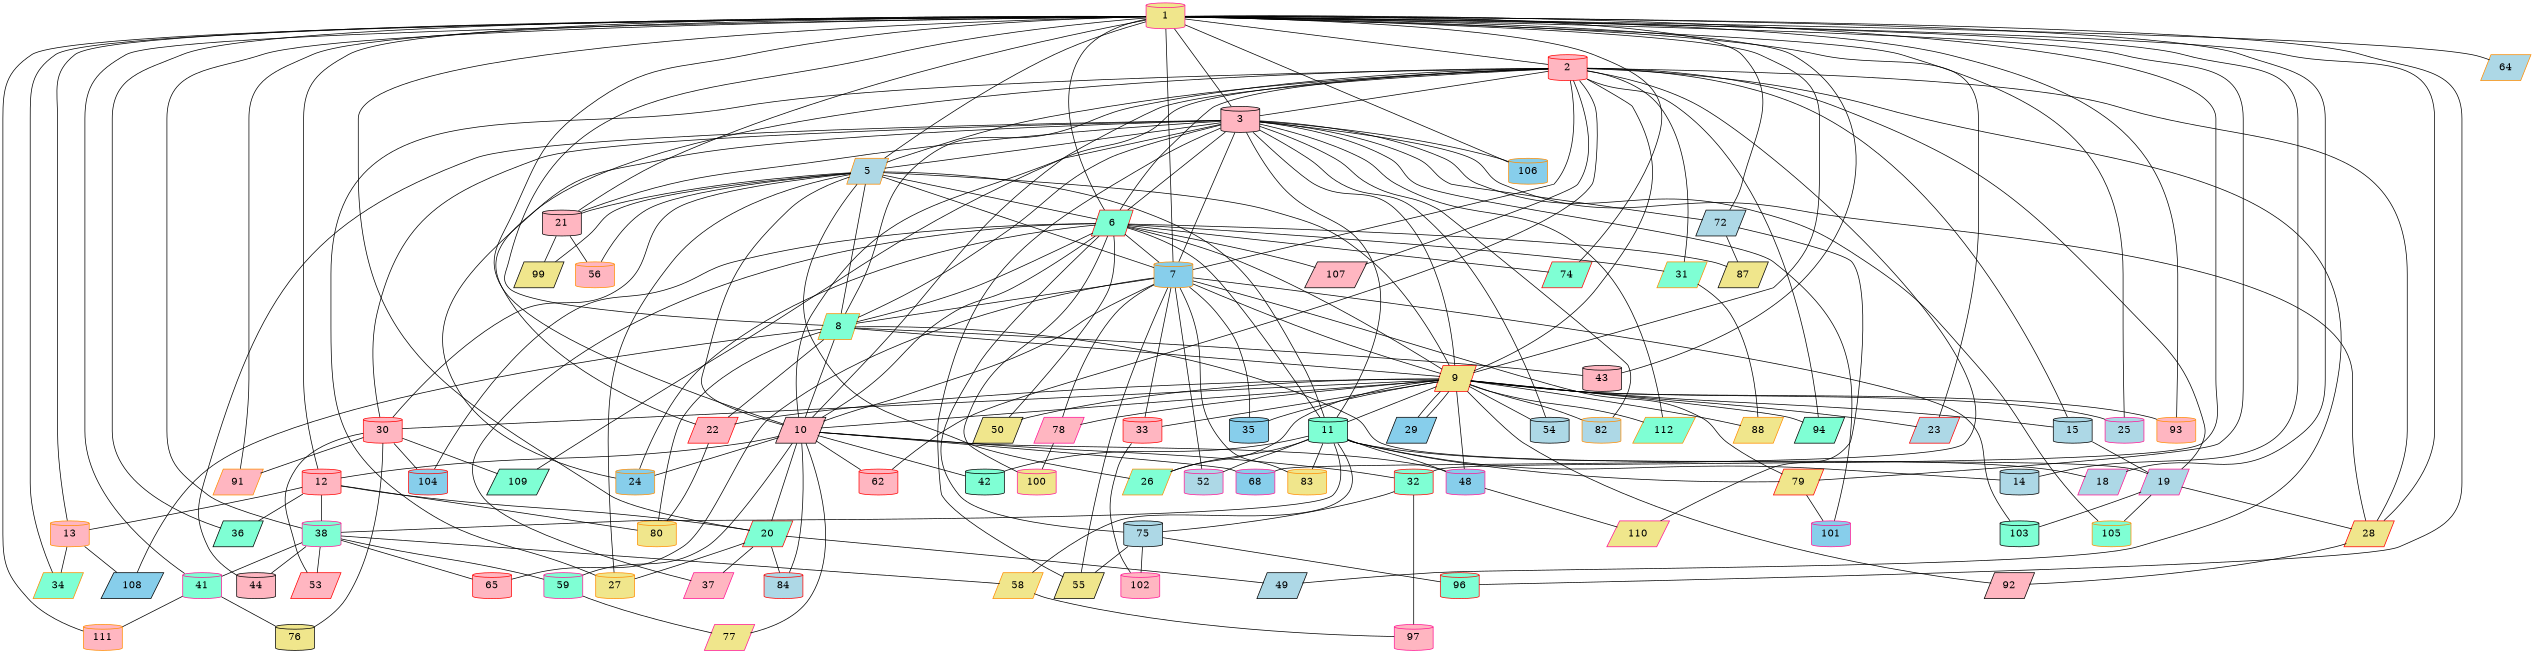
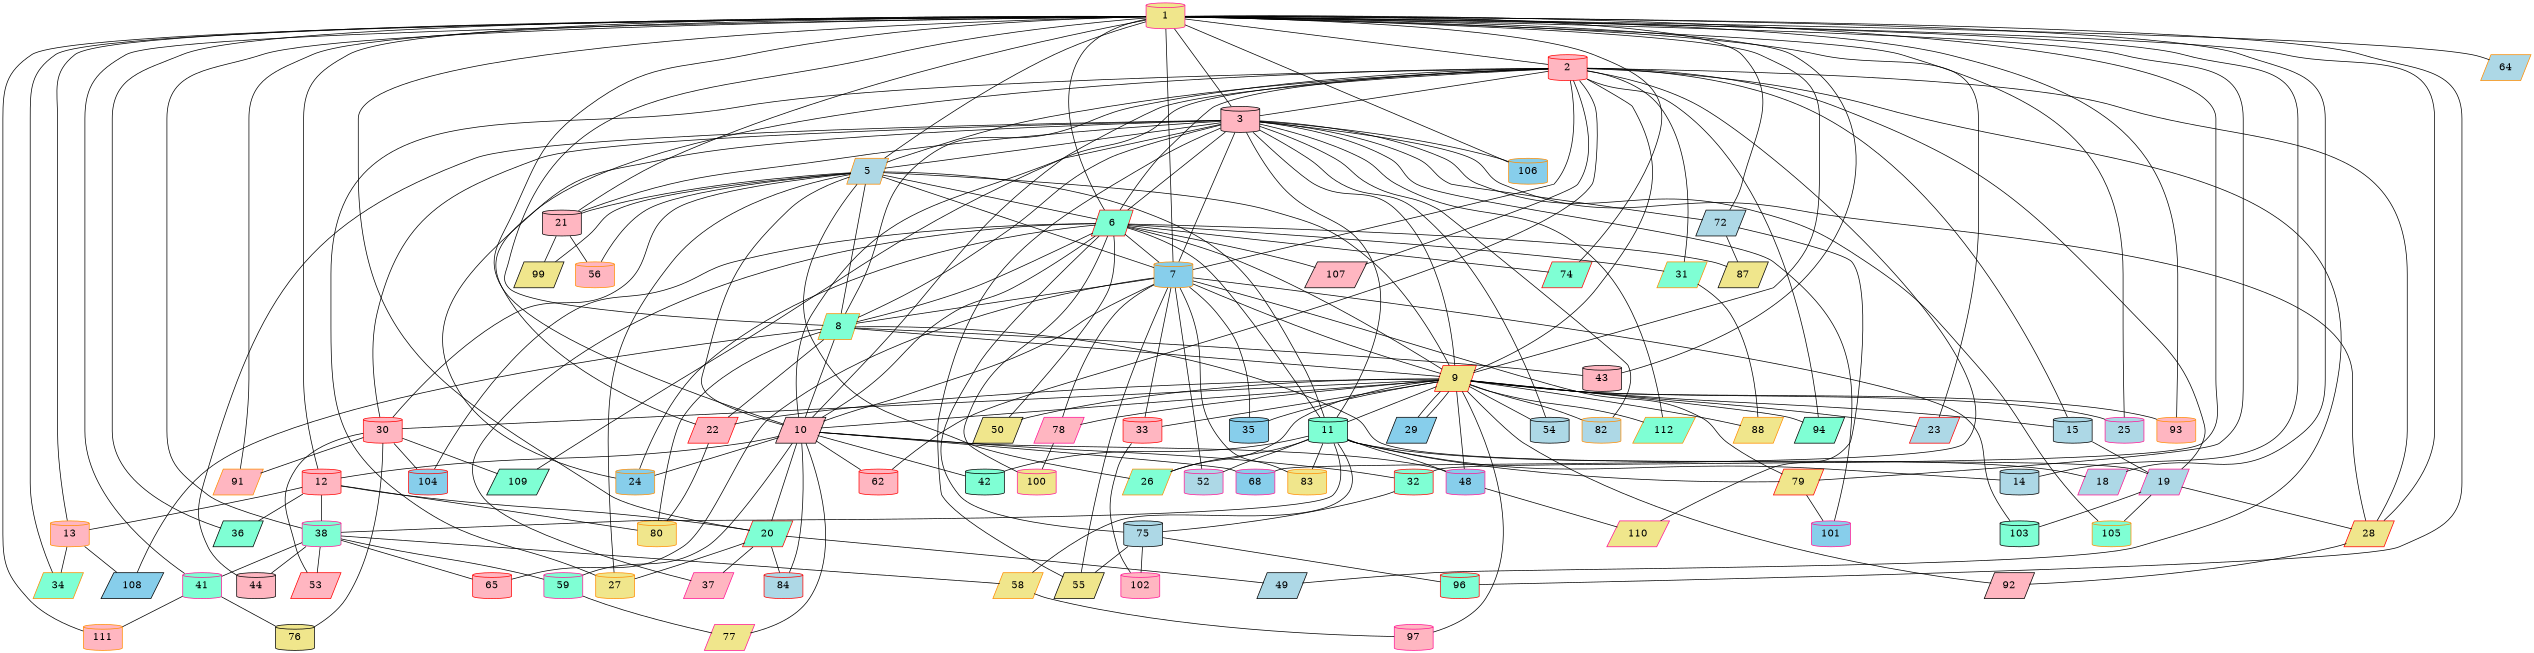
edge "32" -- "97": now "9" -- "97"
